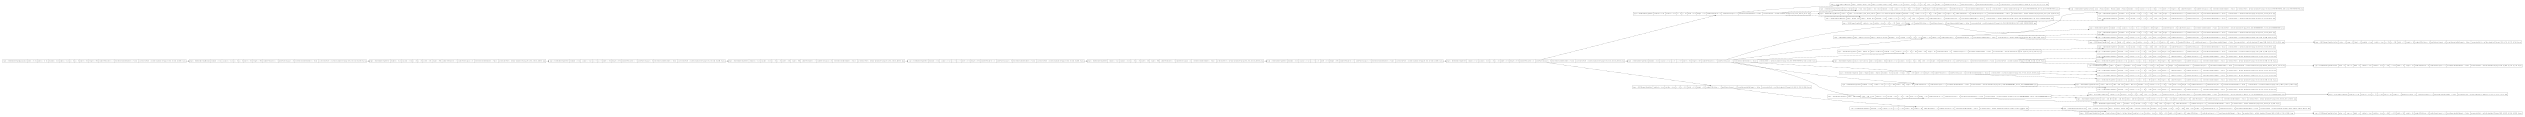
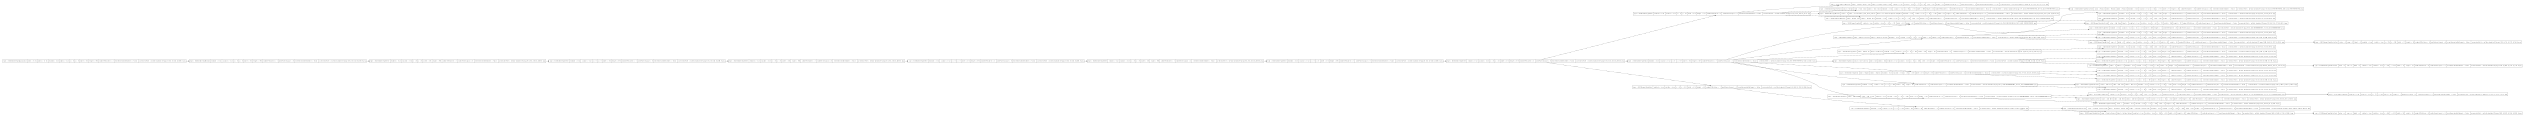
node "type = XCUIElementTypeTextField": added
